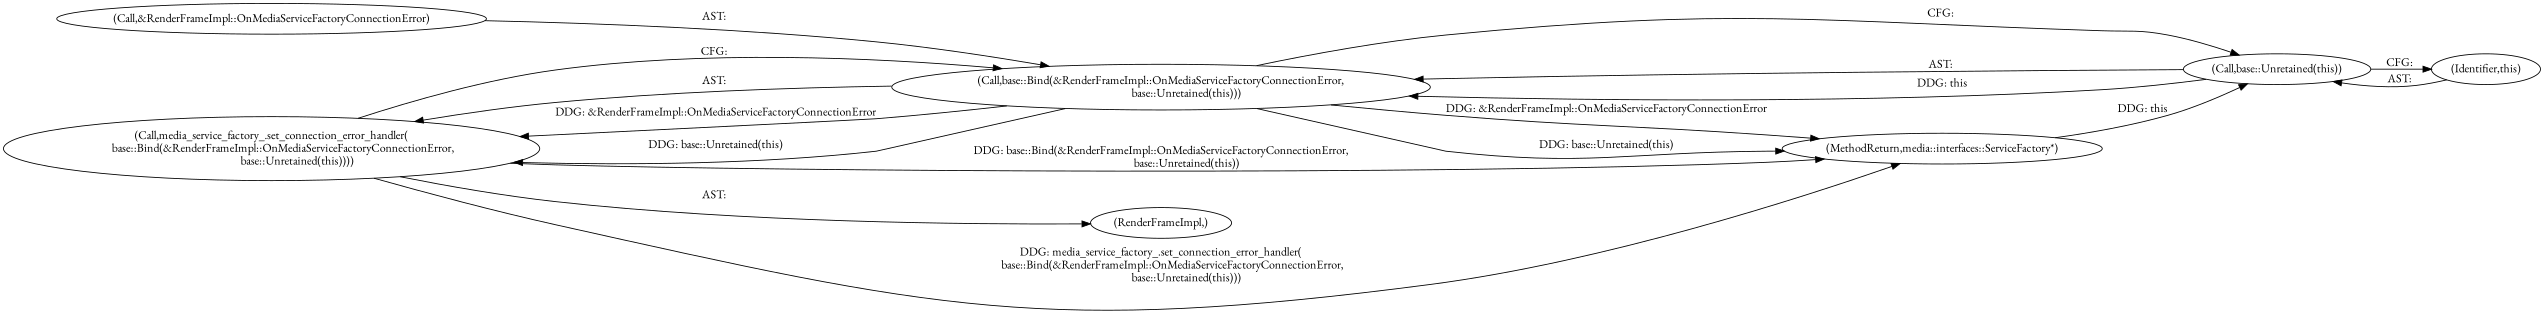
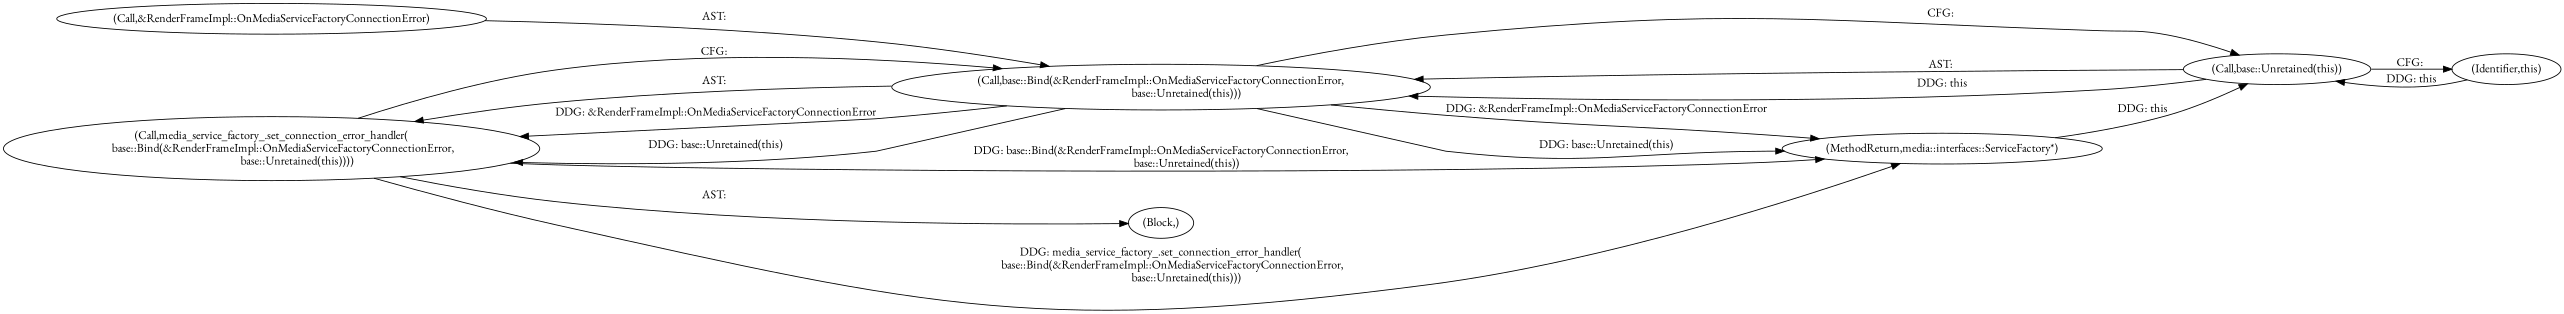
edge "(Identifier,this)" -> "(Call,base::Unretained(this))": label "AST: " -> "DDG: this"
node "(RenderFrameImpl,)": label "(RenderFrameImpl,)" -> "(Block,)"
